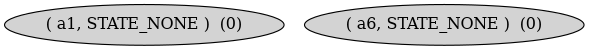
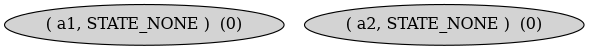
node "( a6, STATE_NONE )  (0)": label "( a6, STATE_NONE )  (0)" -> "( a2, STATE_NONE )  (0)"
